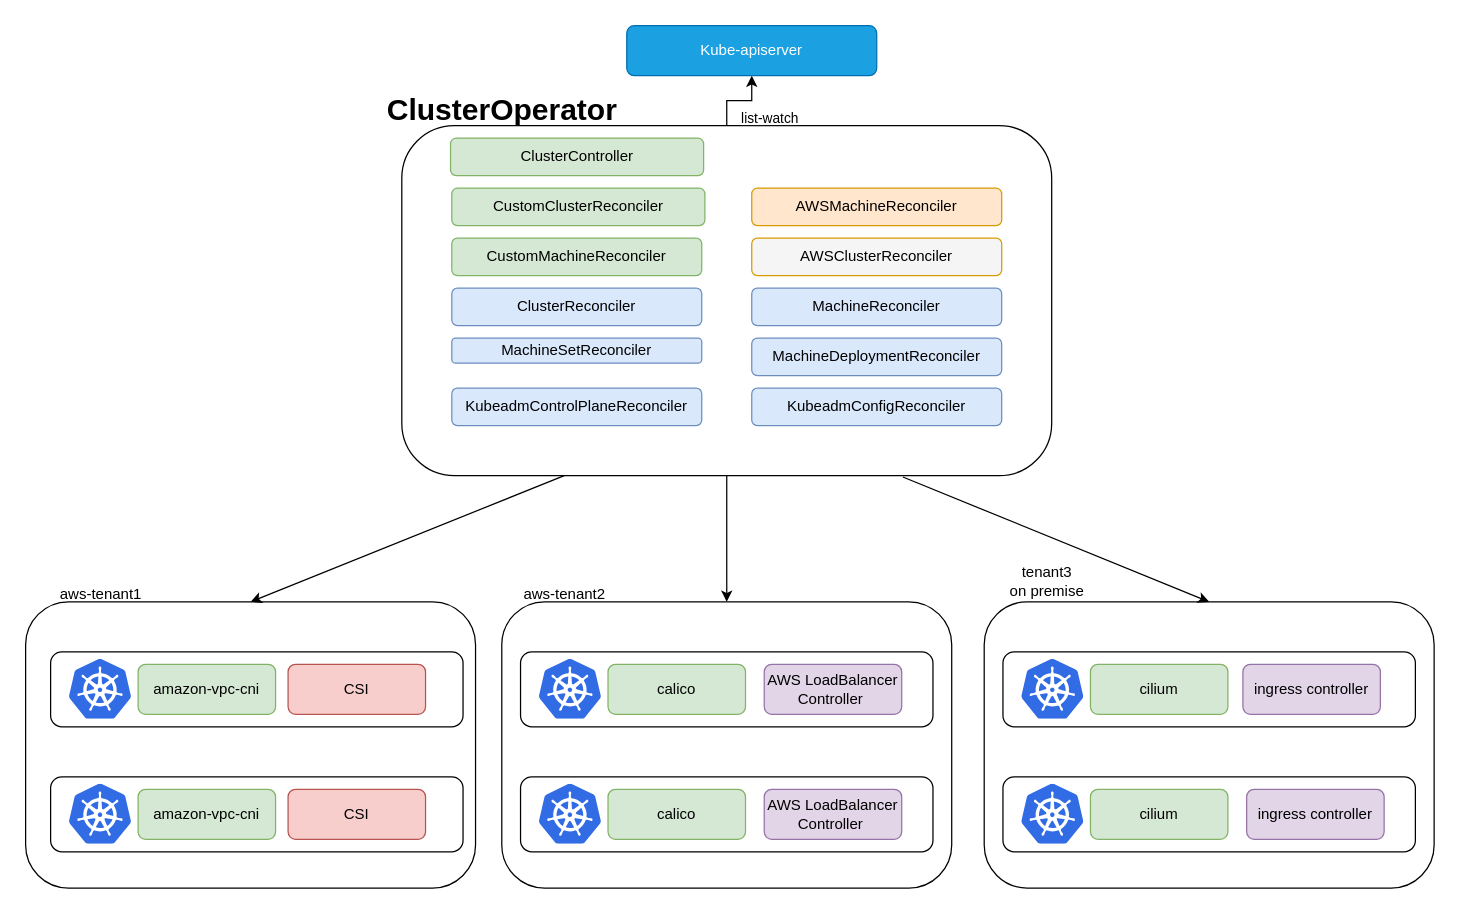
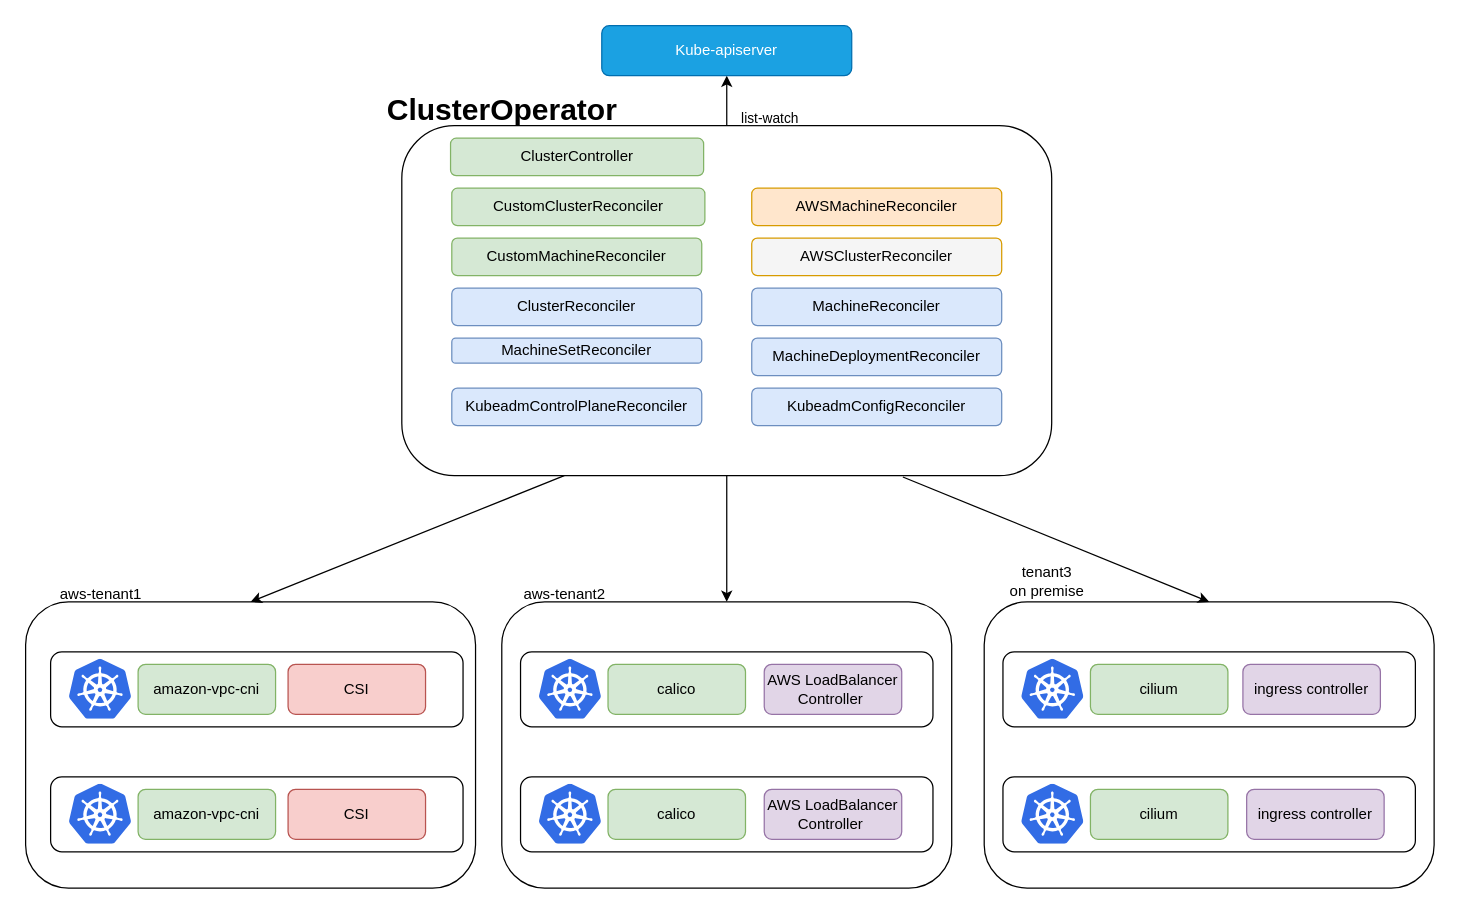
node "Kube-apiserver": moved (752, 51) -> (727, 51)
